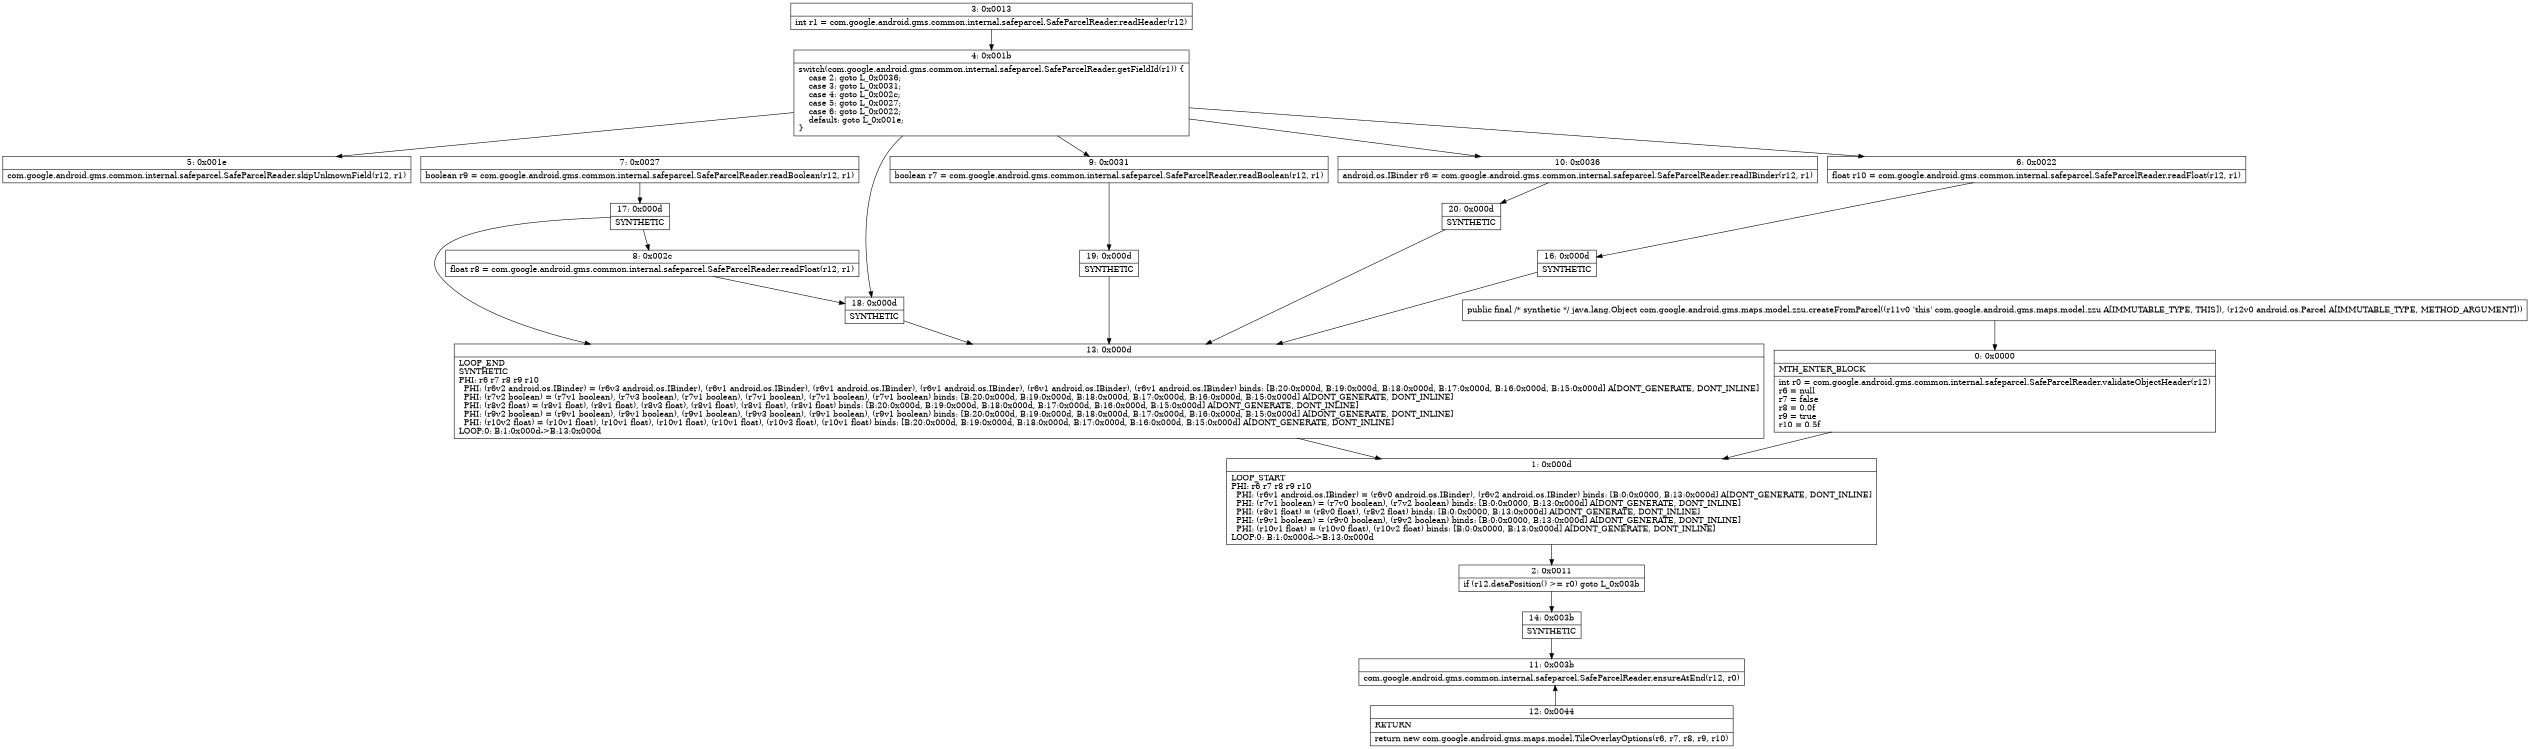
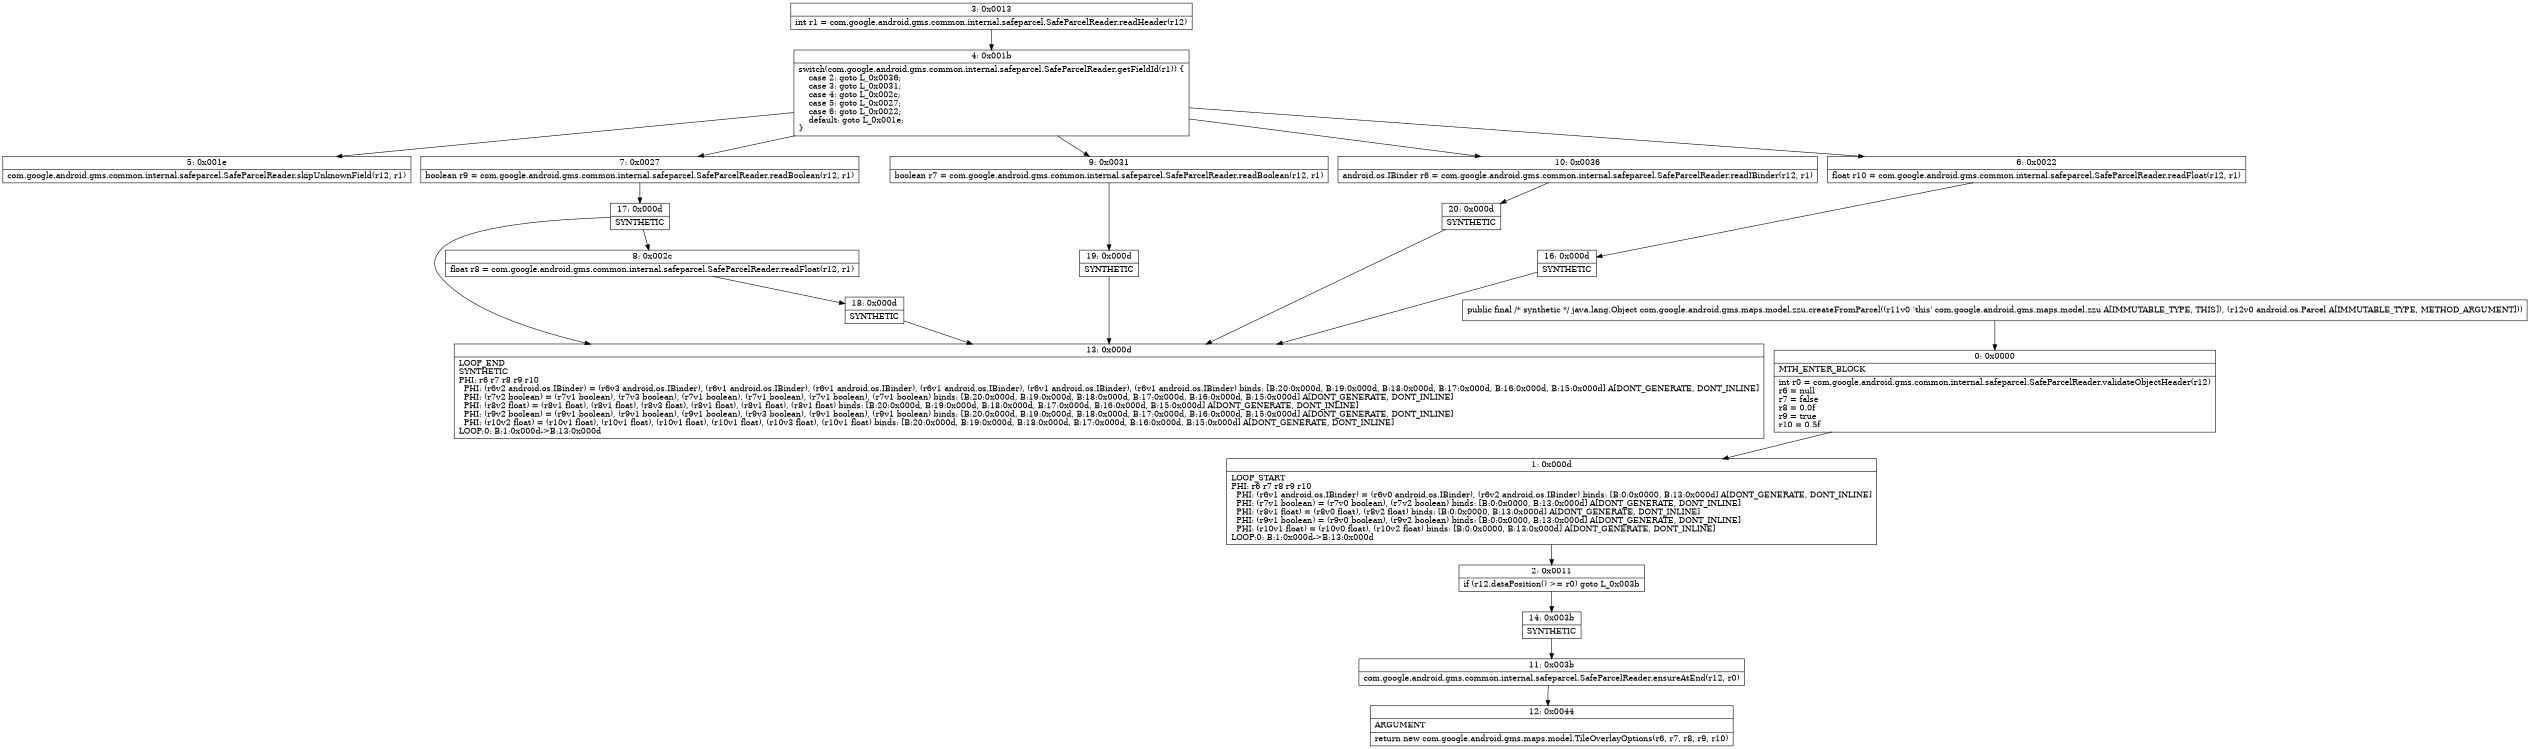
edge "4: 0x001b" -> "18: 0x000d": now "4: 0x001b" -> "7: 0x0027"
edge "13: 0x000d" -> "1: 0x000d": removed
edge "12: 0x0044" -> "11: 0x003b": reversed
node "12: 0x0044": text "RETURN" -> "ARGUMENT"
